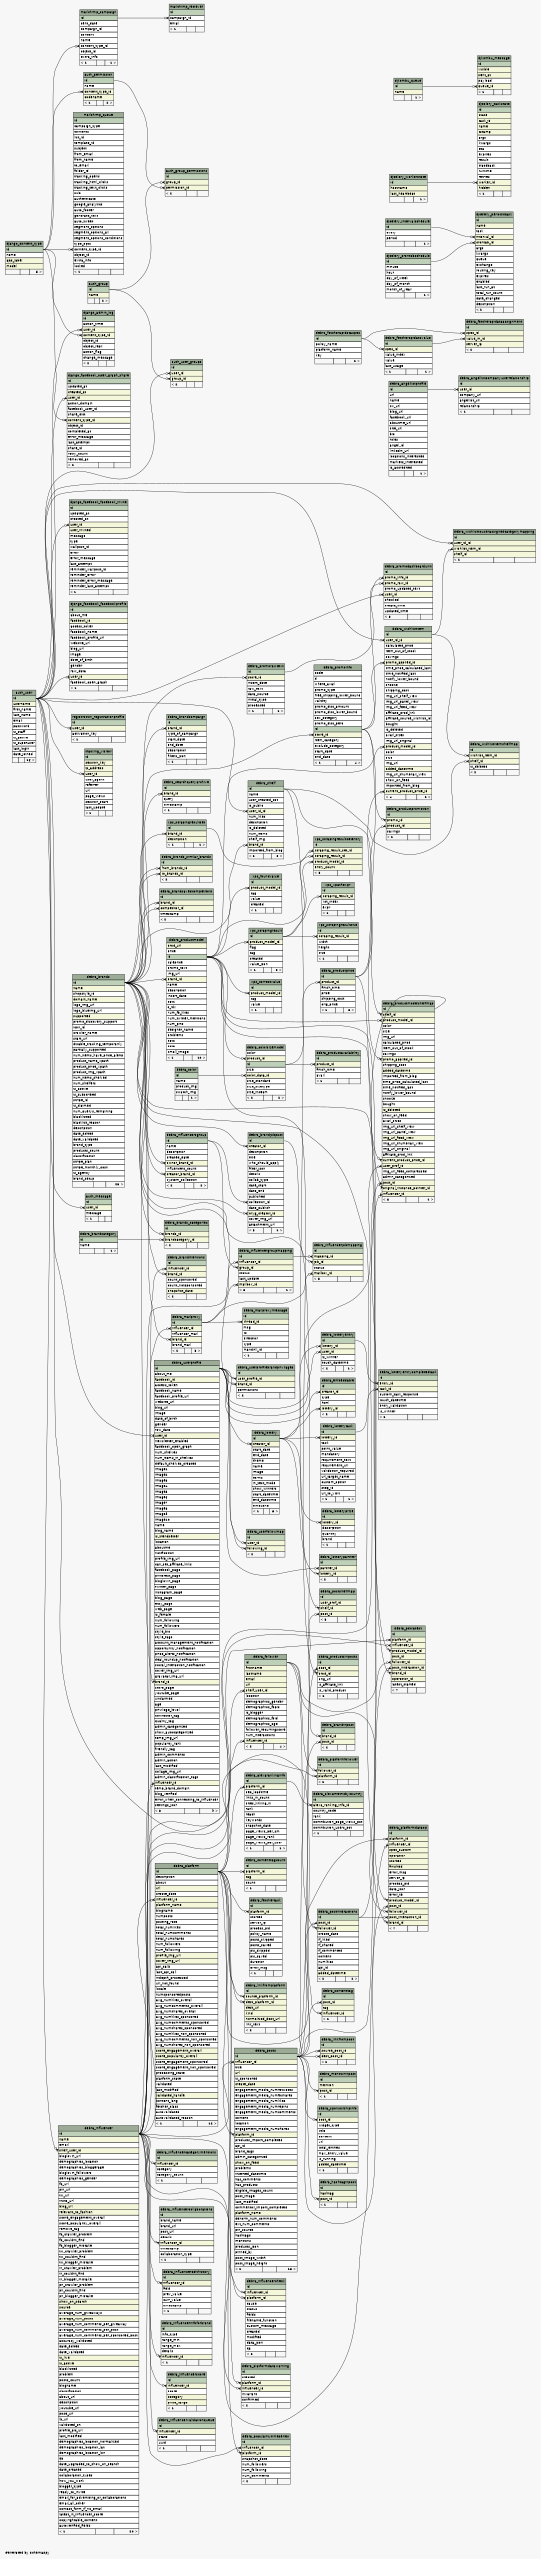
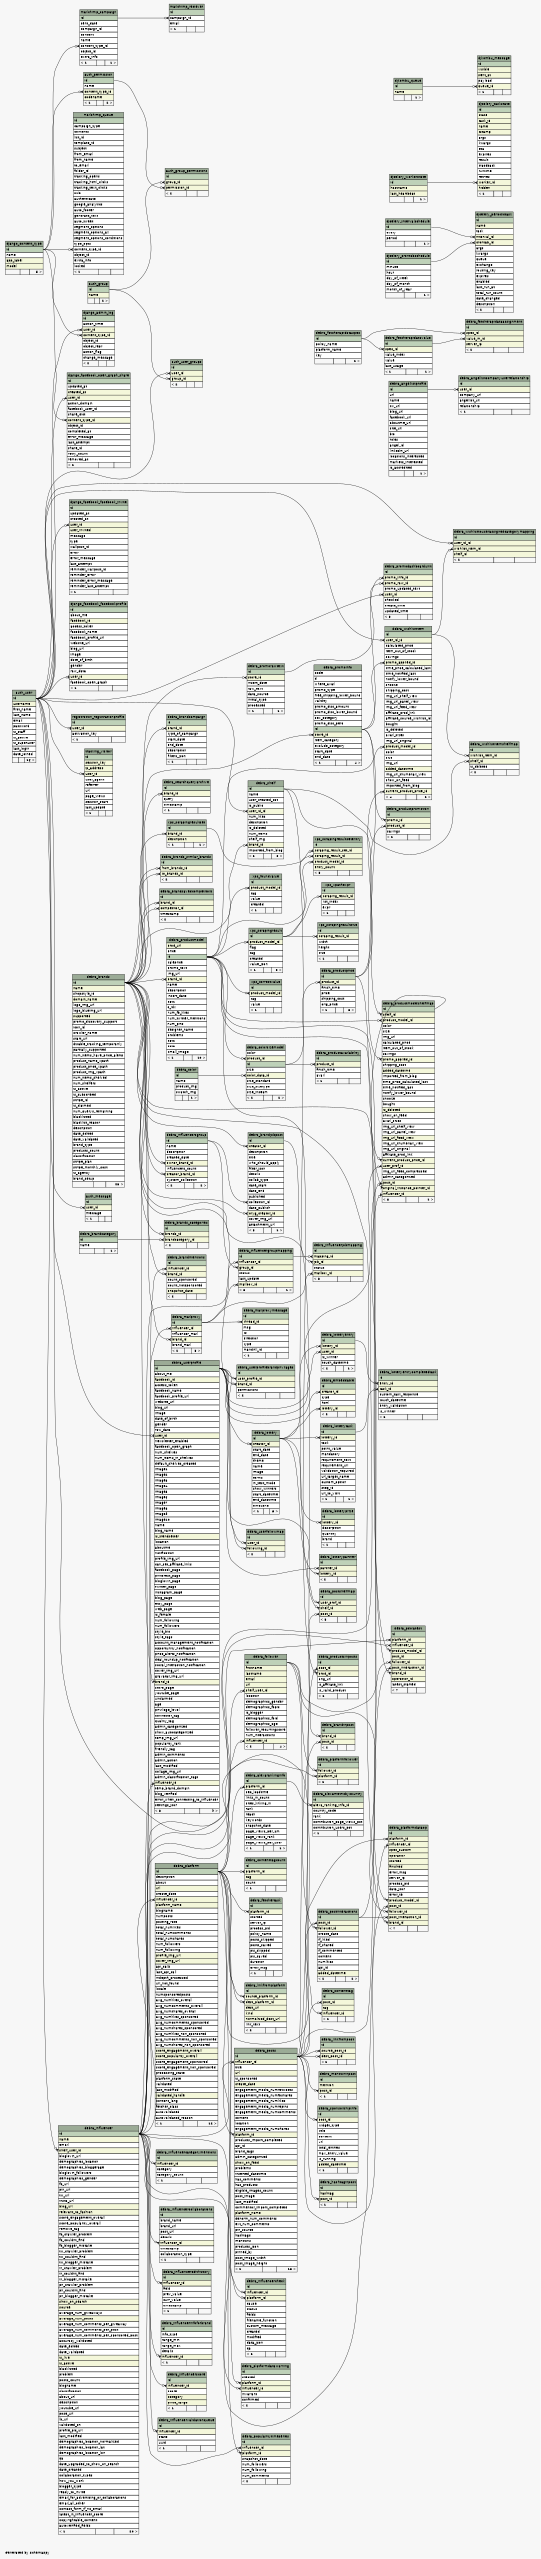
edge "debra_userprofile" -> "debra_postshelfmap": added
